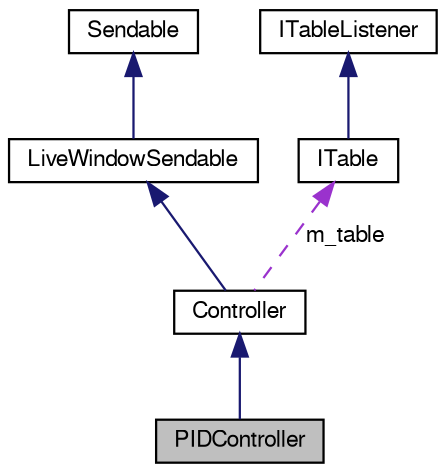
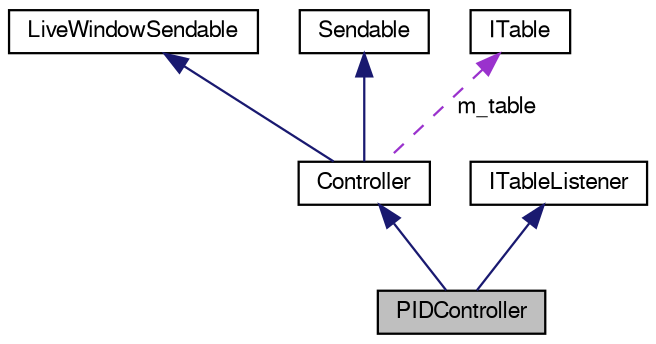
edge "LiveWindowSendable" -> "Sendable": now "Controller" -> "Sendable"
edge "ITable" -> "ITableListener": now "PIDController" -> "ITableListener"
